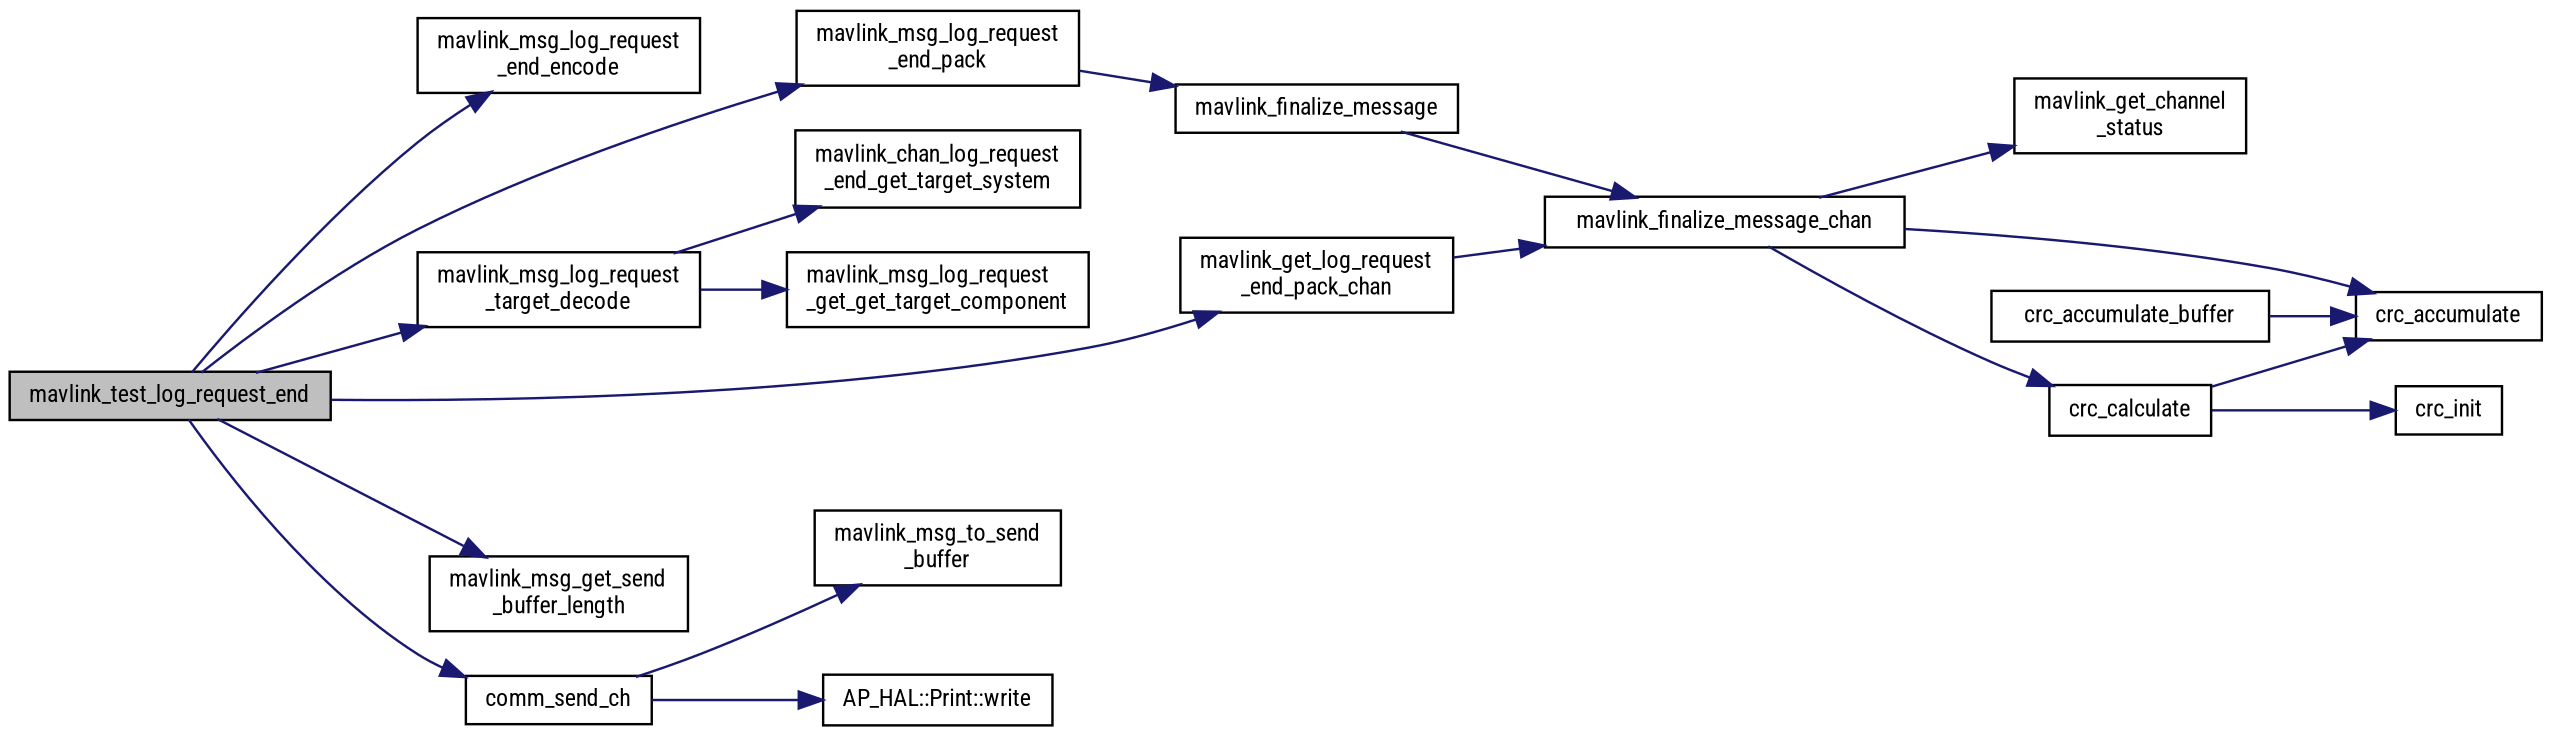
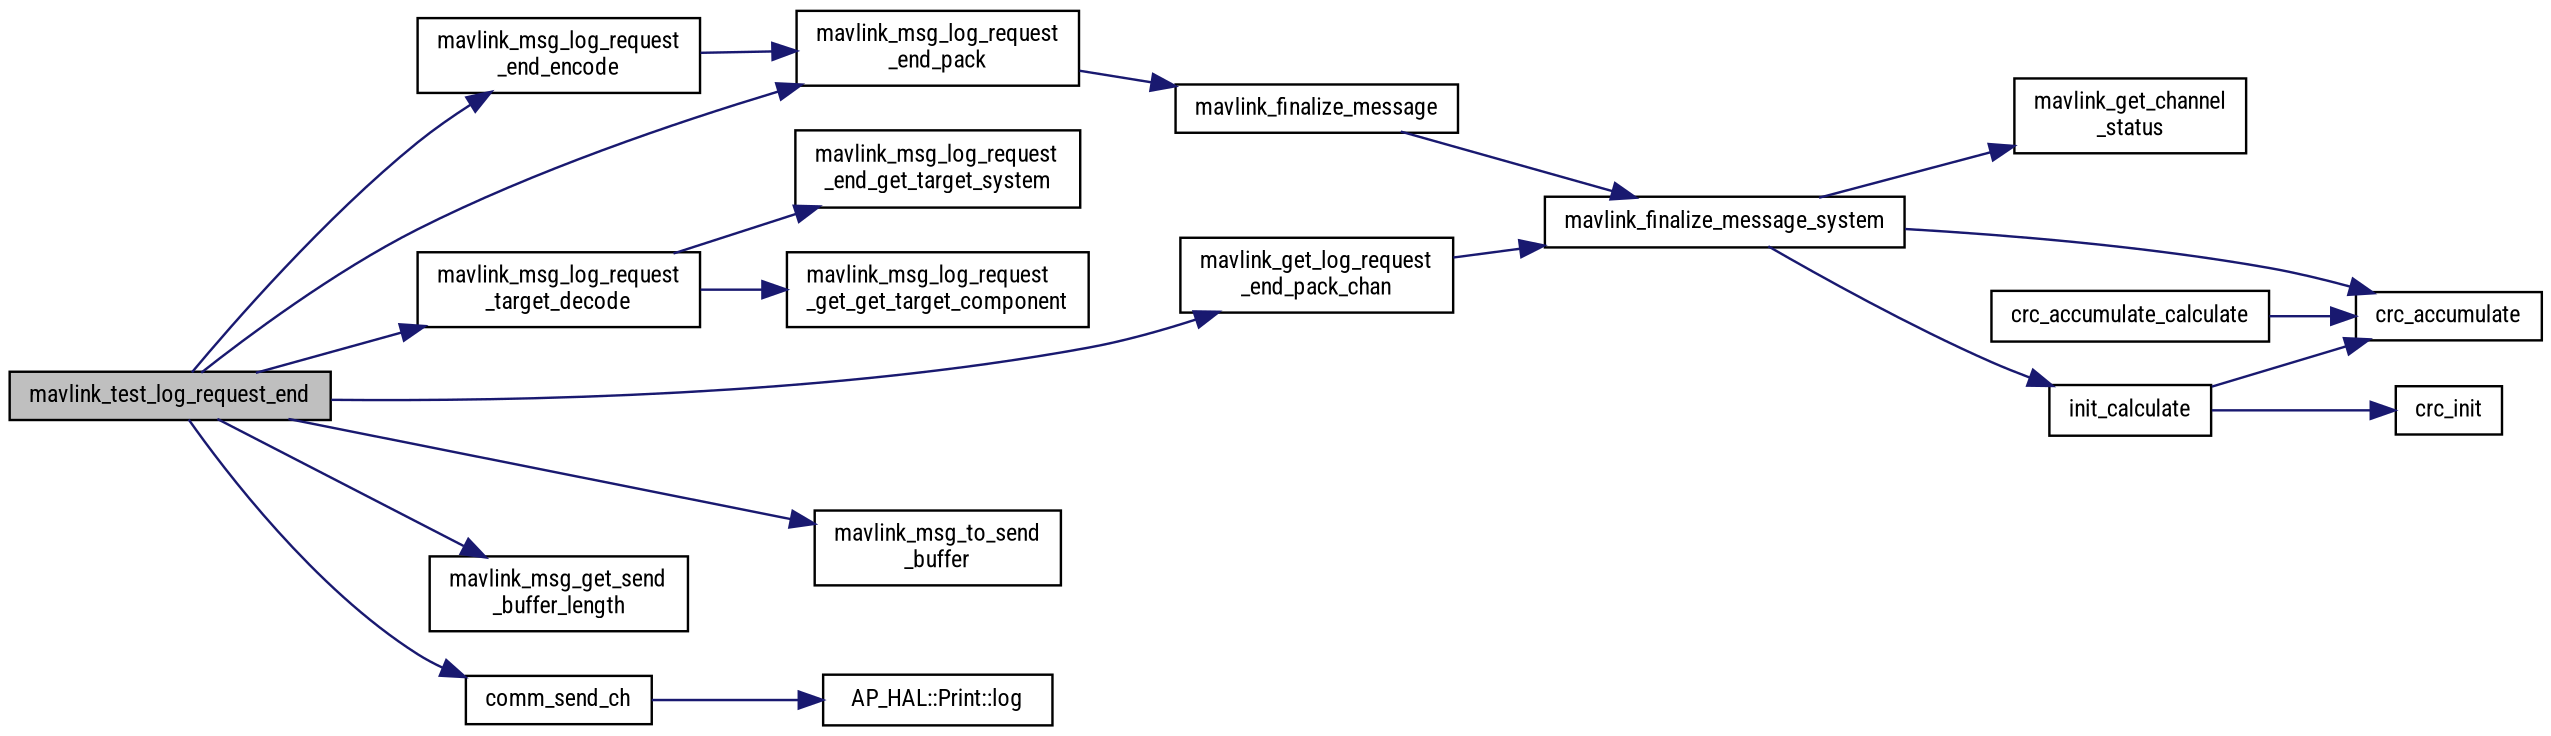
edge "mavlink_msg_log_request _end_encode" -> "mavlink_msg_log_request _end_pack": added
node "mavlink_chan_log_request _end_get_target_system": label "mavlink_chan_log_request _end_get_target_system" -> "mavlink_msg_log_request _end_get_target_system"
node "mavlink_finalize_message_chan": label "mavlink_finalize_message_chan" -> "mavlink_finalize_message_system"
node "crc_accumulate_buffer": label "crc_accumulate_buffer" -> "crc_accumulate_calculate"
node "crc_calculate": label "crc_calculate" -> "init_calculate"
edge "comm_send_ch" -> "mavlink_msg_to_send _buffer": now "mavlink_test_log_request_end" -> "mavlink_msg_to_send _buffer"
node "AP_HAL::Print::write": label "AP_HAL::Print::write" -> "AP_HAL::Print::log"
